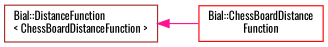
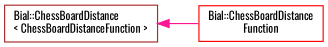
node "Bial::DistanceFunction < ChessBoardDistanceFunction >": label "Bial::DistanceFunction < ChessBoardDistanceFunction >" -> "Bial::ChessBoardDistance < ChessBoardDistanceFunction >"
